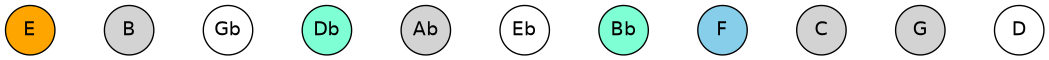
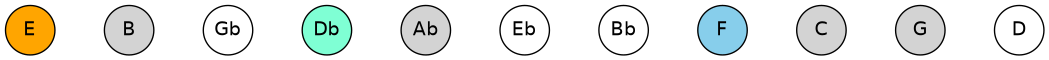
node "Bb": fillcolor aquamarine -> white
